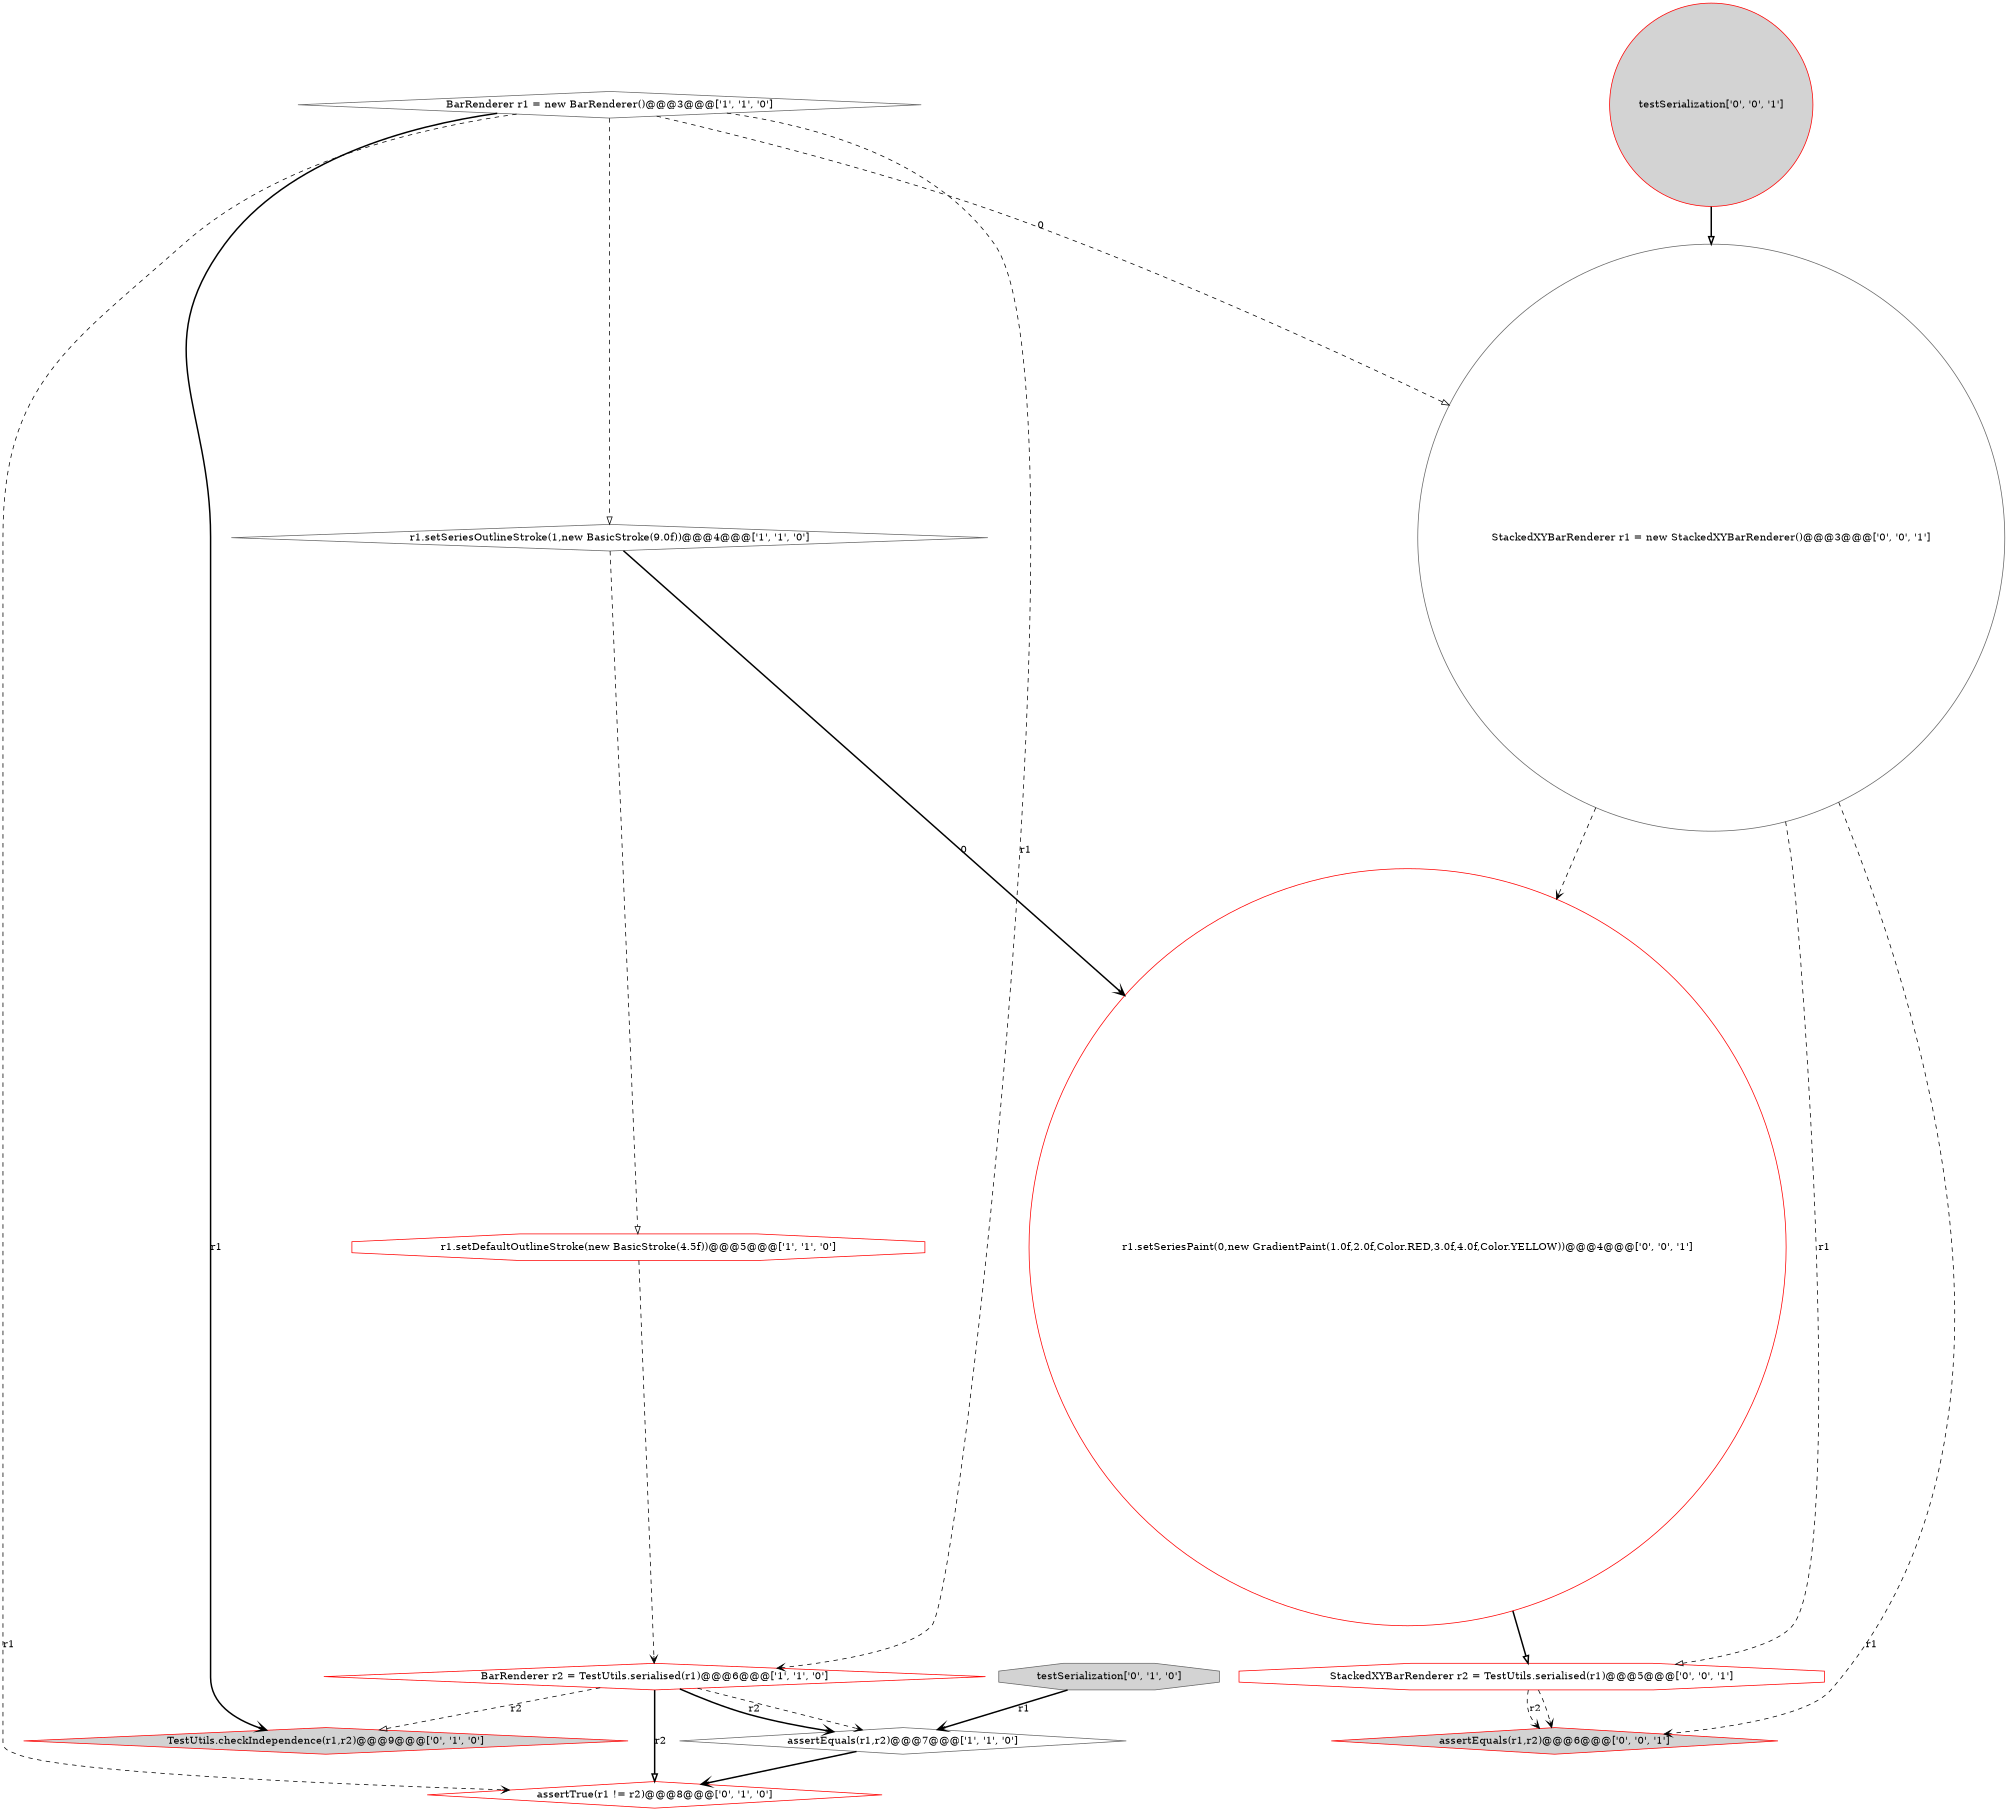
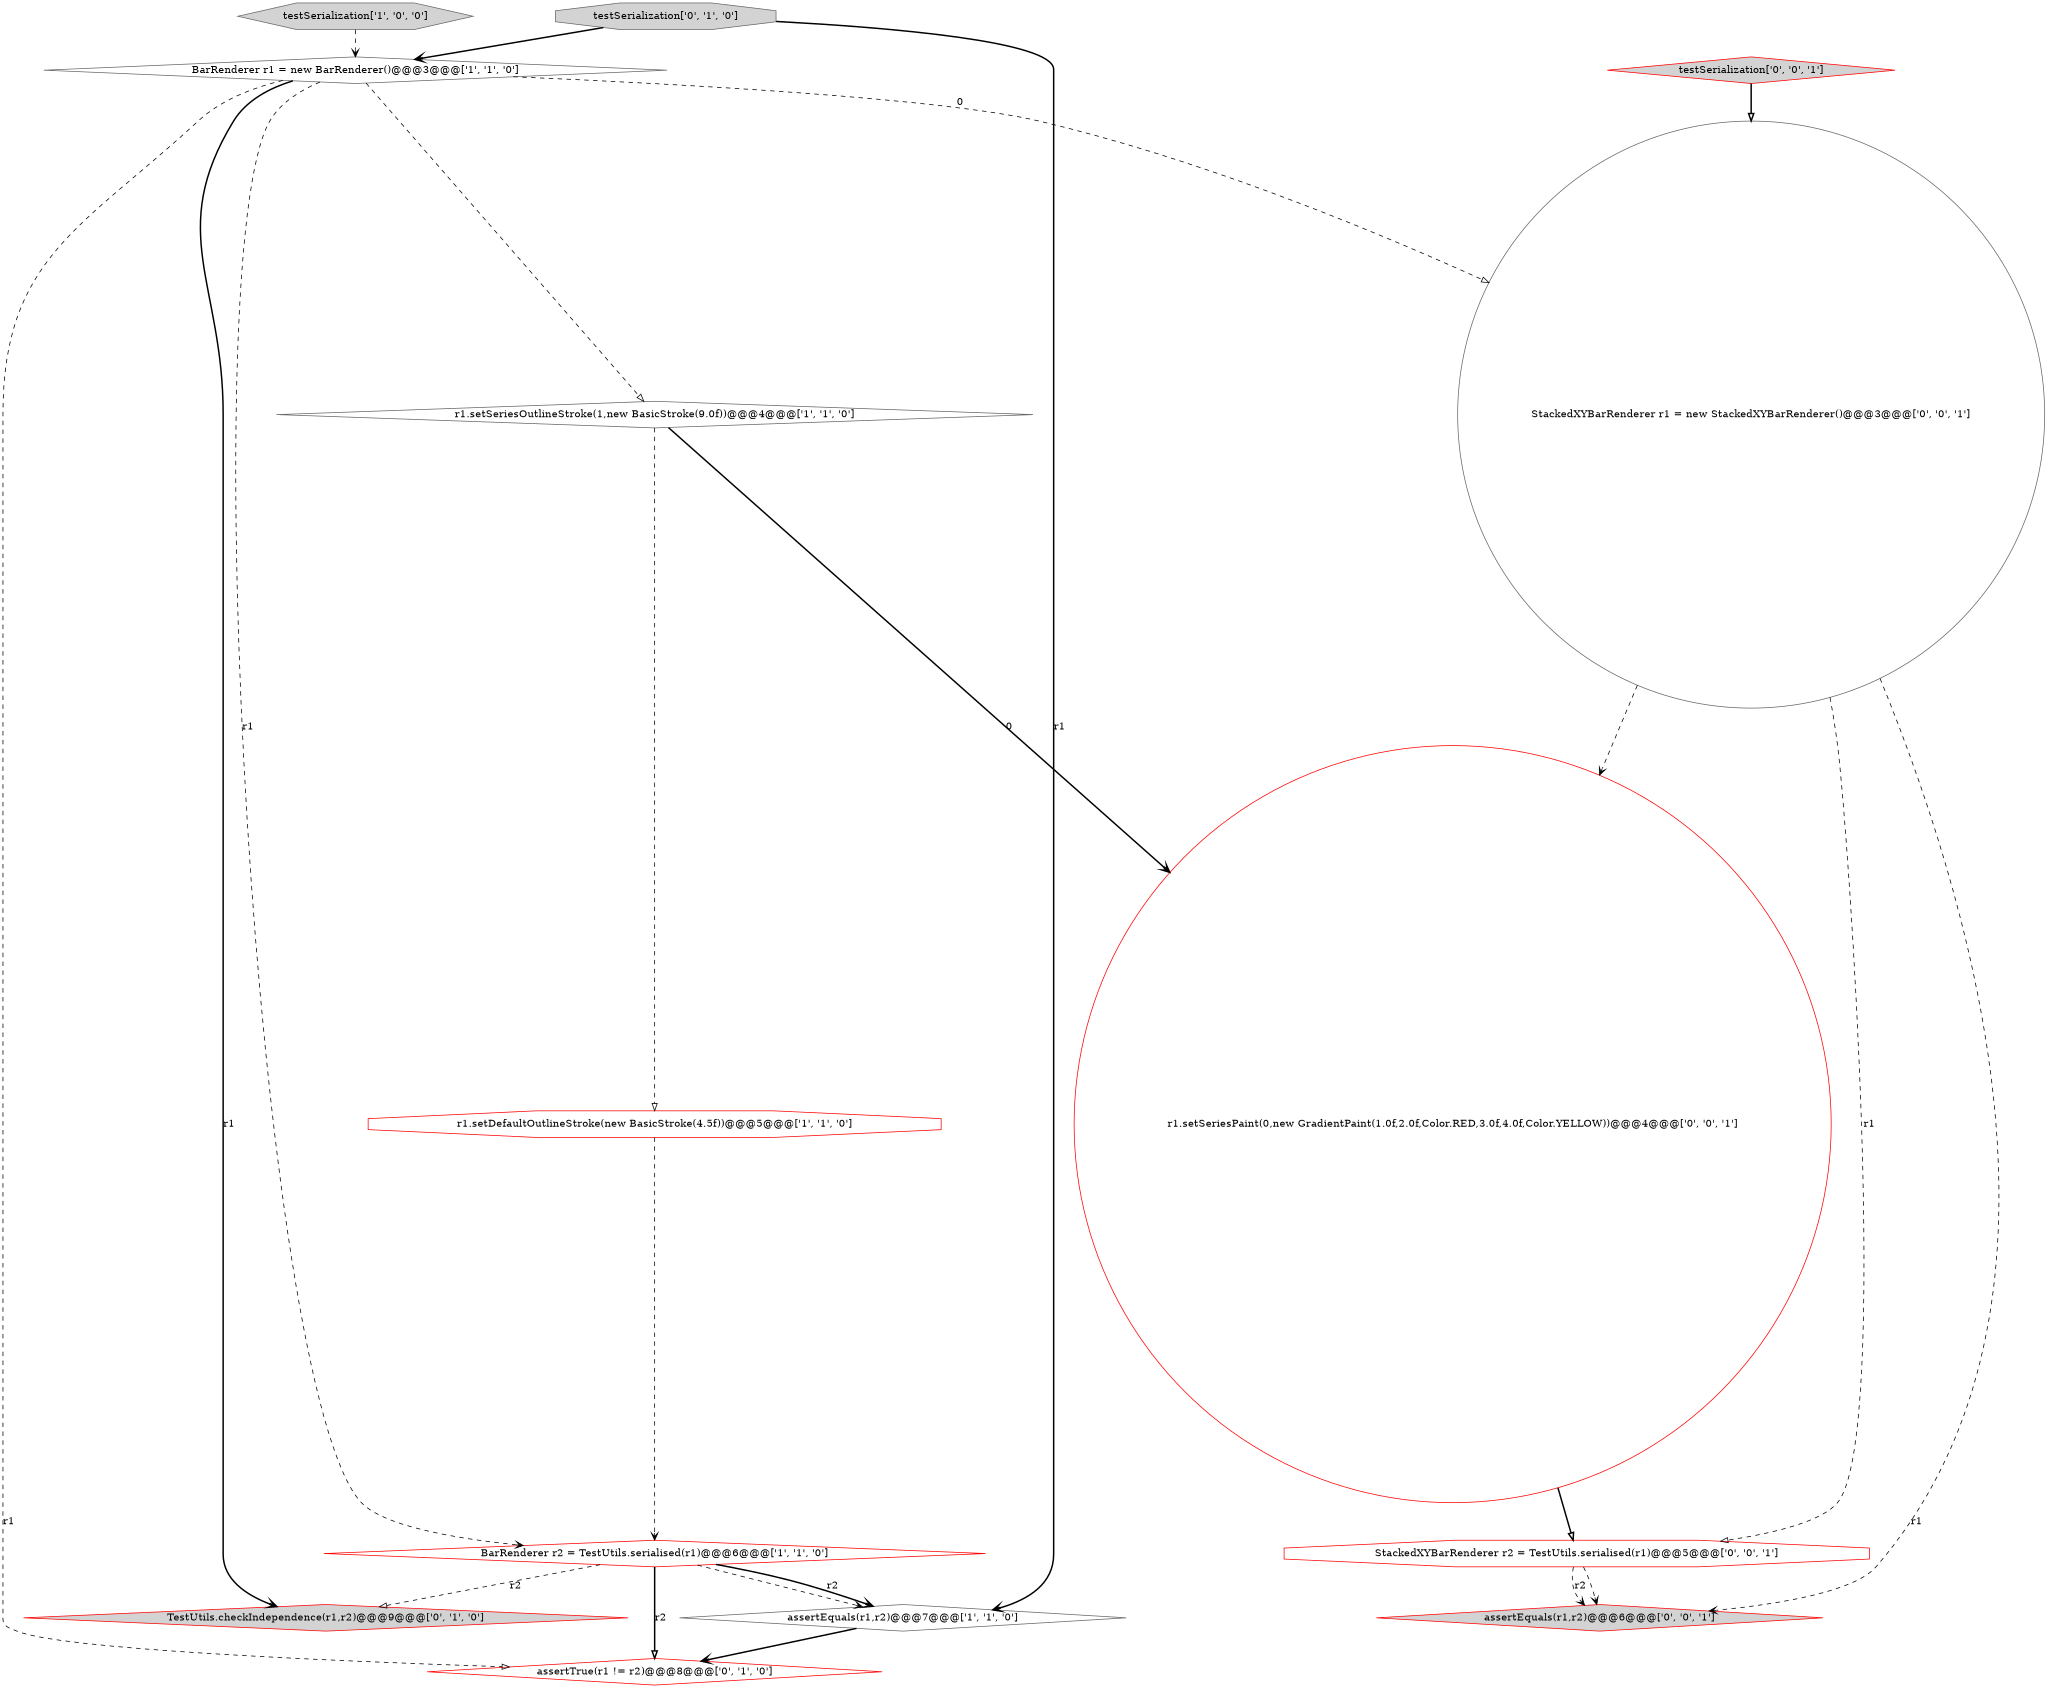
node "testSerialization['1', '0', '0']": added
edge "testSerialization['0', '1', '0']" -> "BarRenderer r1 = new BarRenderer()@@@3@@@['1', '1', '0']": added
node "testSerialization['0', '0', '1']": shape circle -> diamond
edge "BarRenderer r1 = new BarRenderer()@@@3@@@['1', '1', '0']" -> "assertTrue(r1 != r2)@@@8@@@['0', '1', '0']": arrowhead vee -> onormal
